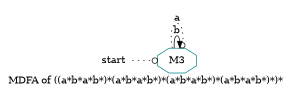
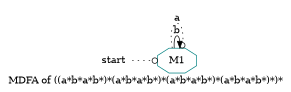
node "M3": label "M3" -> "M1"
